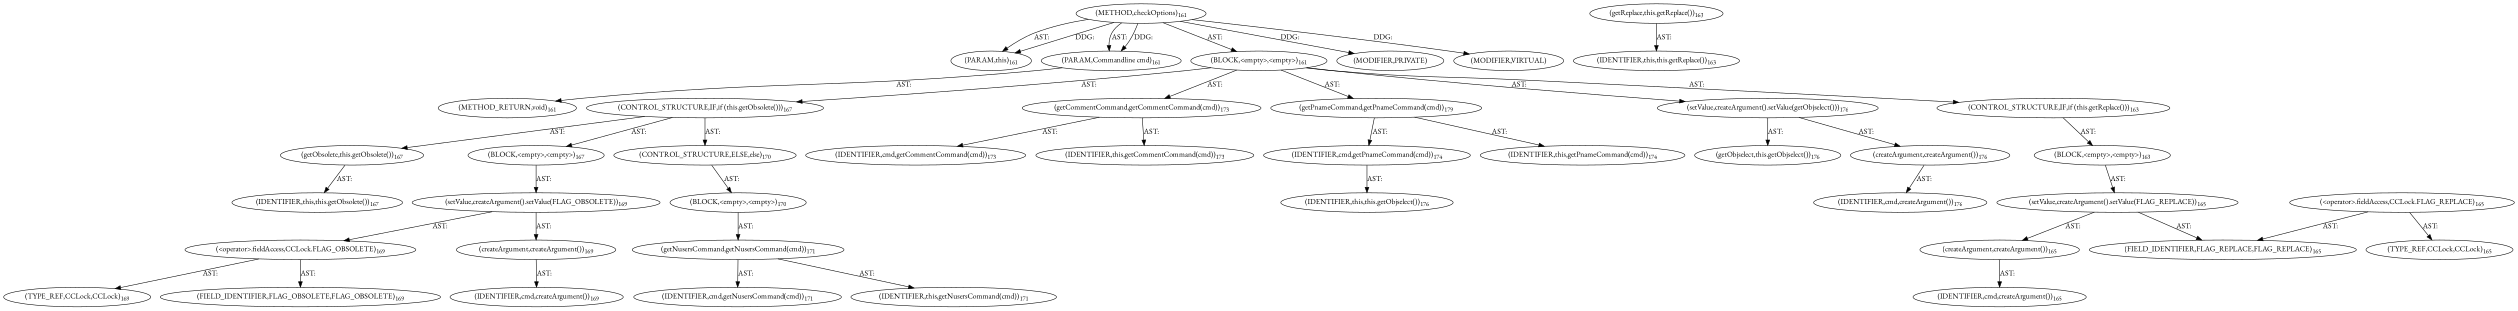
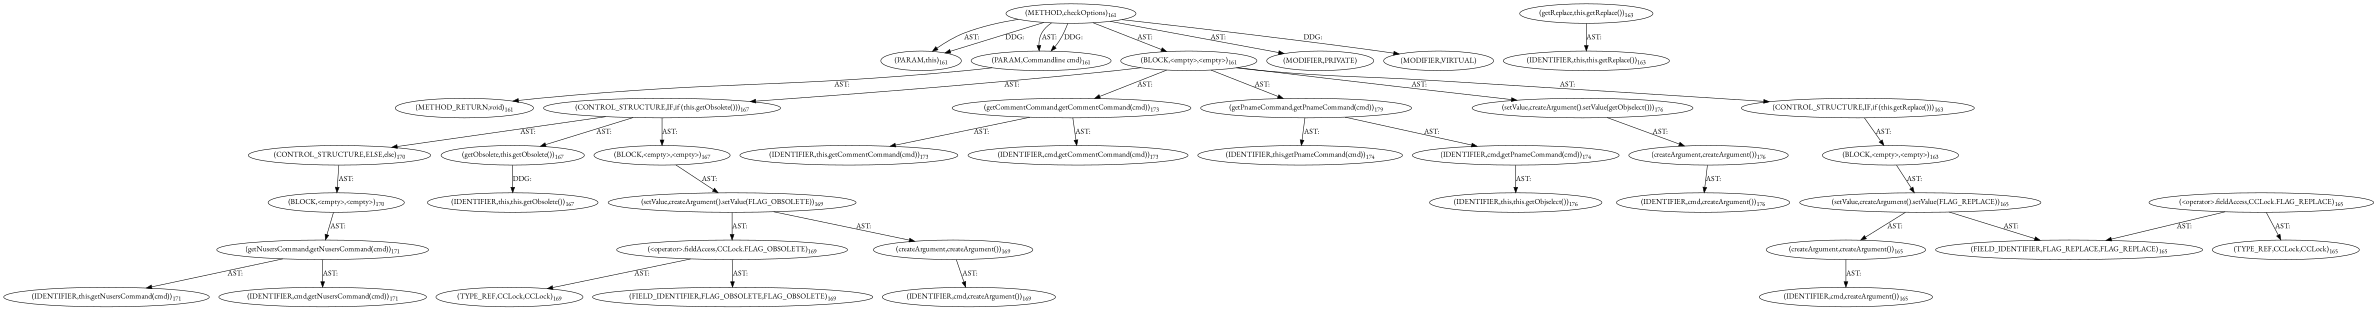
edge "(METHOD,checkOptions)" -> "(MODIFIER,PRIVATE)": label "DDG: " -> "AST: "
node "(getObjselect,this.getObjselect())": removed
edge "(getObsolete,this.getObsolete())" -> "(IDENTIFIER,this,this.getObsolete())": label "AST: " -> "DDG: "
